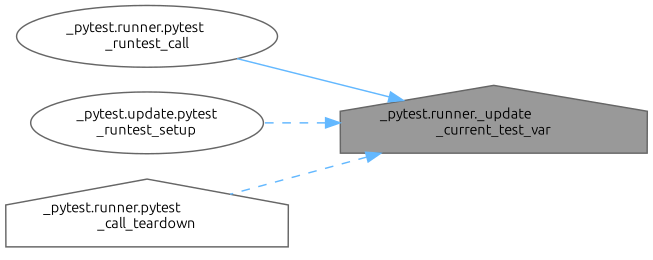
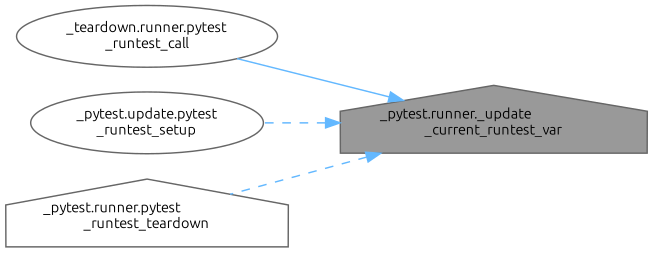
node "_pytest.runner.pytest _runtest_call": label "_pytest.runner.pytest _runtest_call" -> "_teardown.runner.pytest _runtest_call"
node "_pytest.runner._update _current_test_var": label "_pytest.runner._update _current_test_var" -> "_pytest.runner._update _current_runtest_var"
node "_pytest.runner.pytest _call_teardown": label "_pytest.runner.pytest _call_teardown" -> "_pytest.runner.pytest _runtest_teardown"
